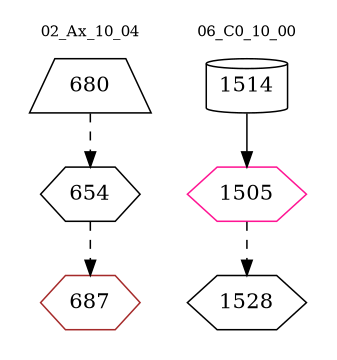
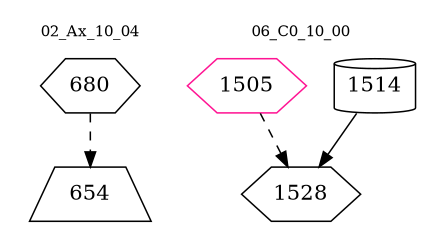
node "680": shape trapezium -> hexagon
edge "1514" -> "1505": now "1514" -> "1528"
node "654": shape hexagon -> trapezium
node "687": removed
